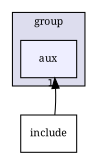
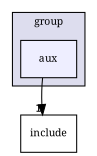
edge "include" -> "aux": reversed
